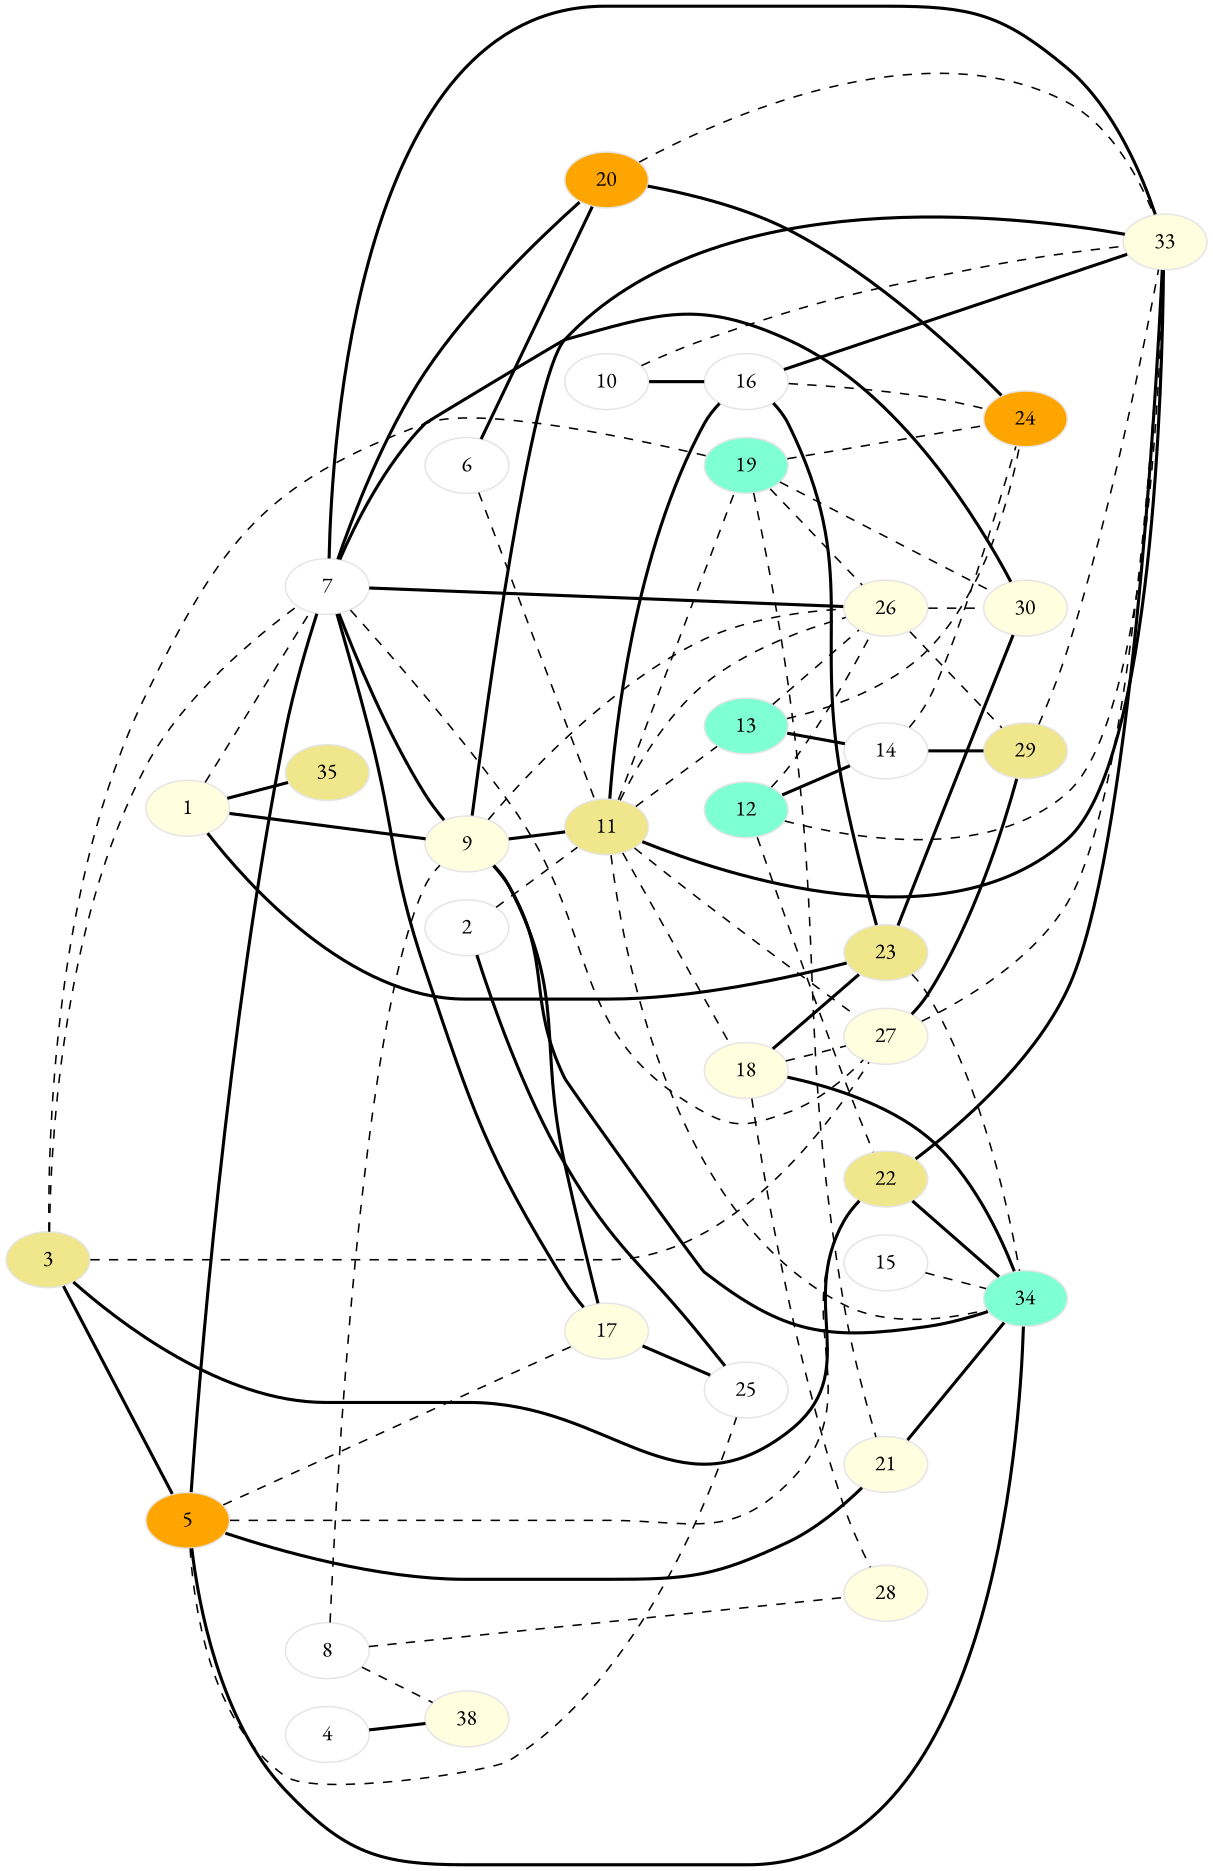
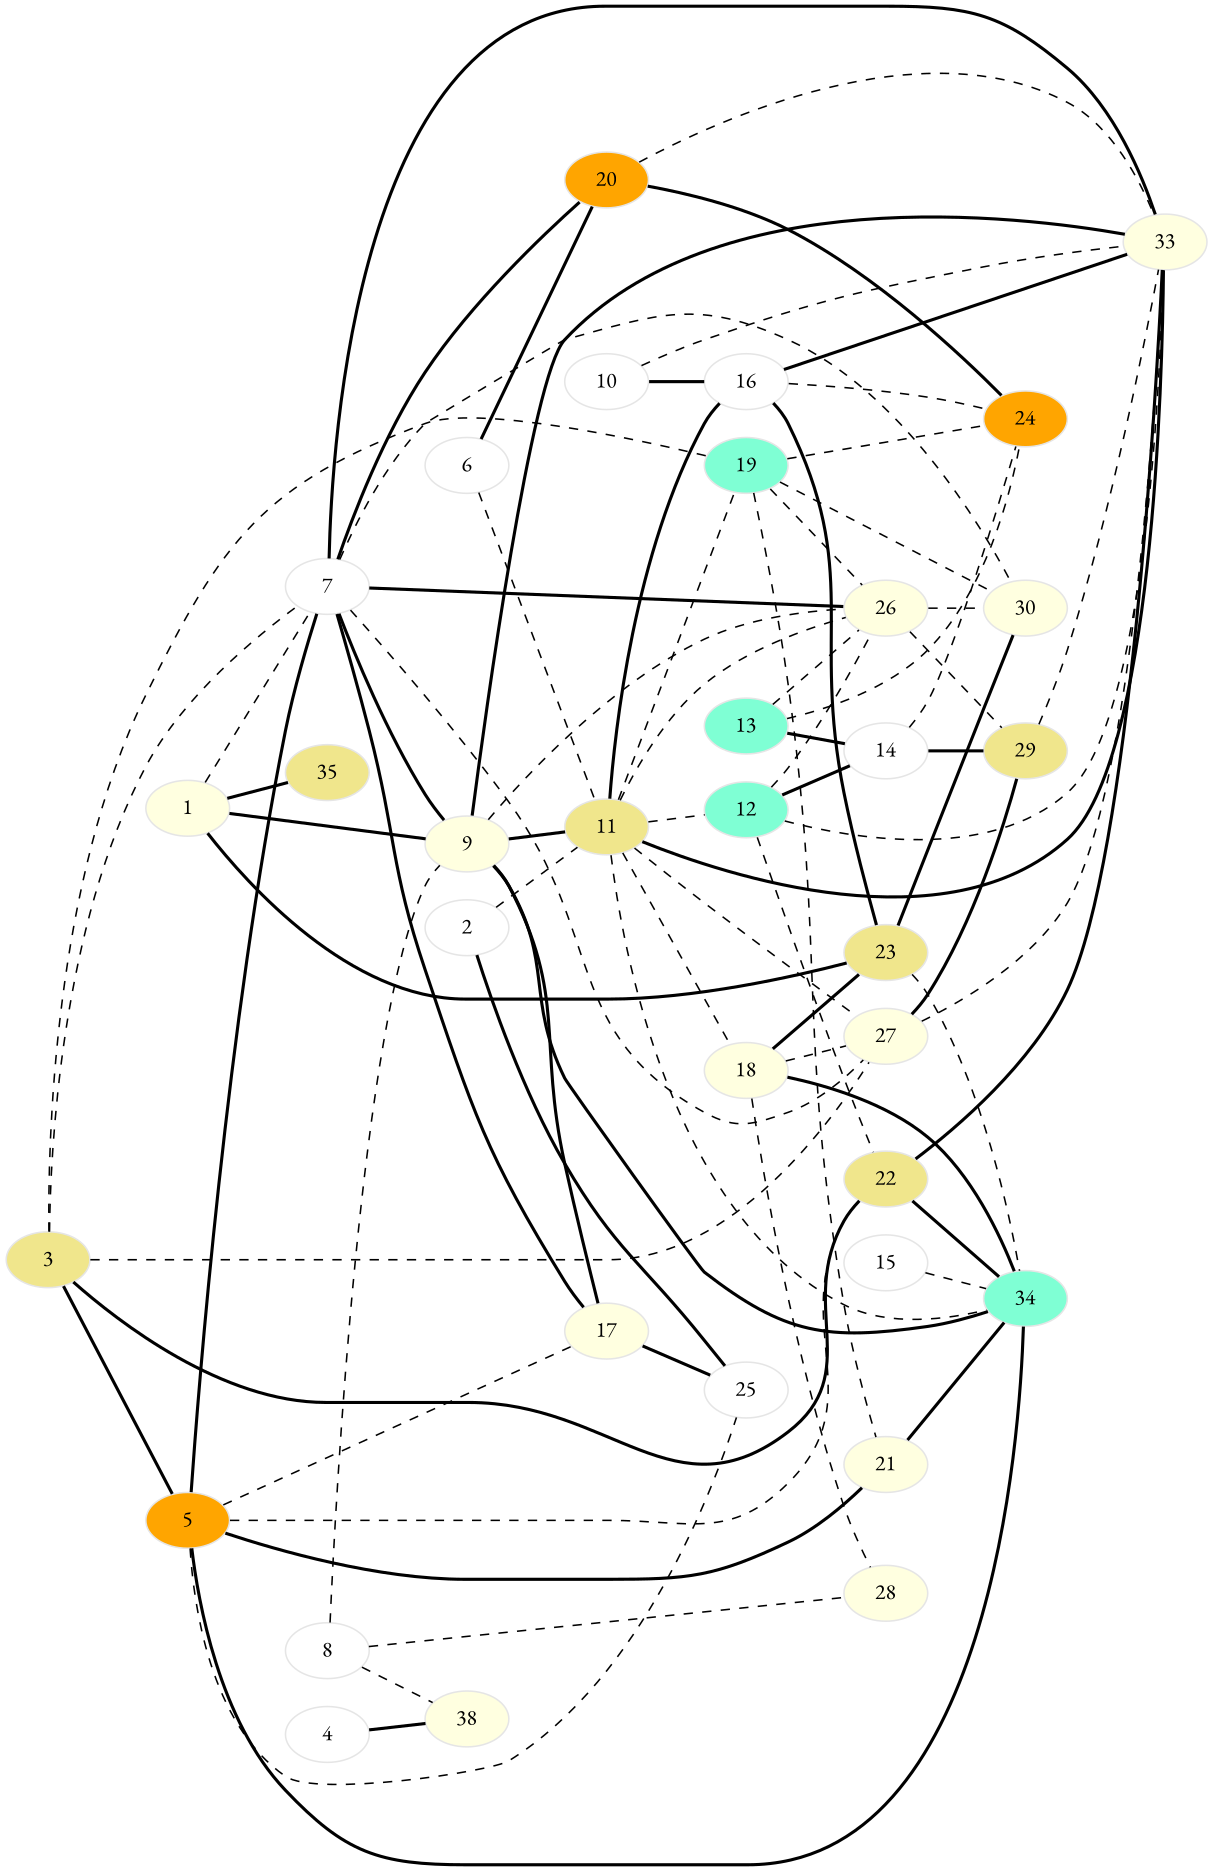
edge "7" -- "30": style bold -> dashed
edge "13" -- "11": now "12" -- "11"
